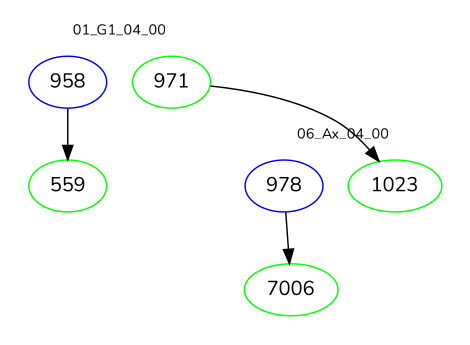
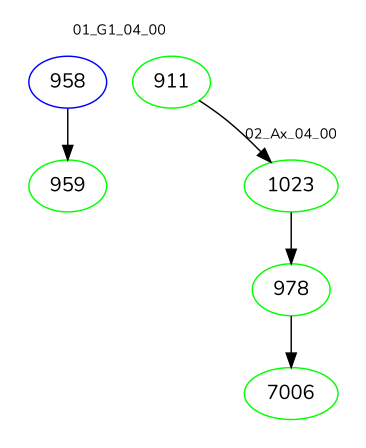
node "971": label "971" -> "911"
cluster "06_Ax_04_00": label "06_Ax_04_00" -> "02_Ax_04_00"
node "559": label "559" -> "959"
node "978": color blue -> green
edge "1023" -> "978": added
